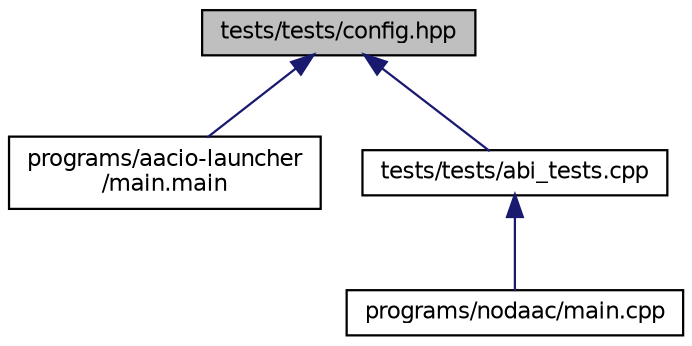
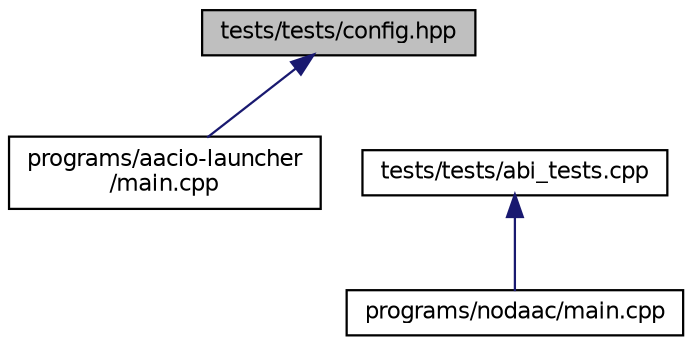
edge "tests/tests/abi_tests.cpp" -> "tests/tests/config.hpp": removed
node "programs/aacio-launcher /main.main": label "programs/aacio-launcher /main.main" -> "programs/aacio-launcher /main.cpp"
